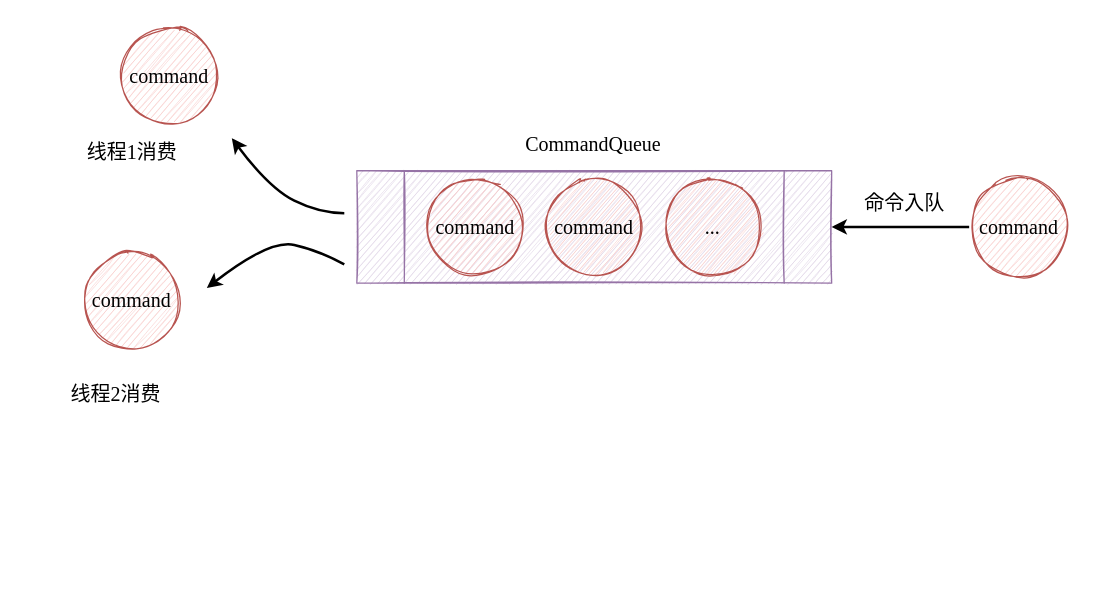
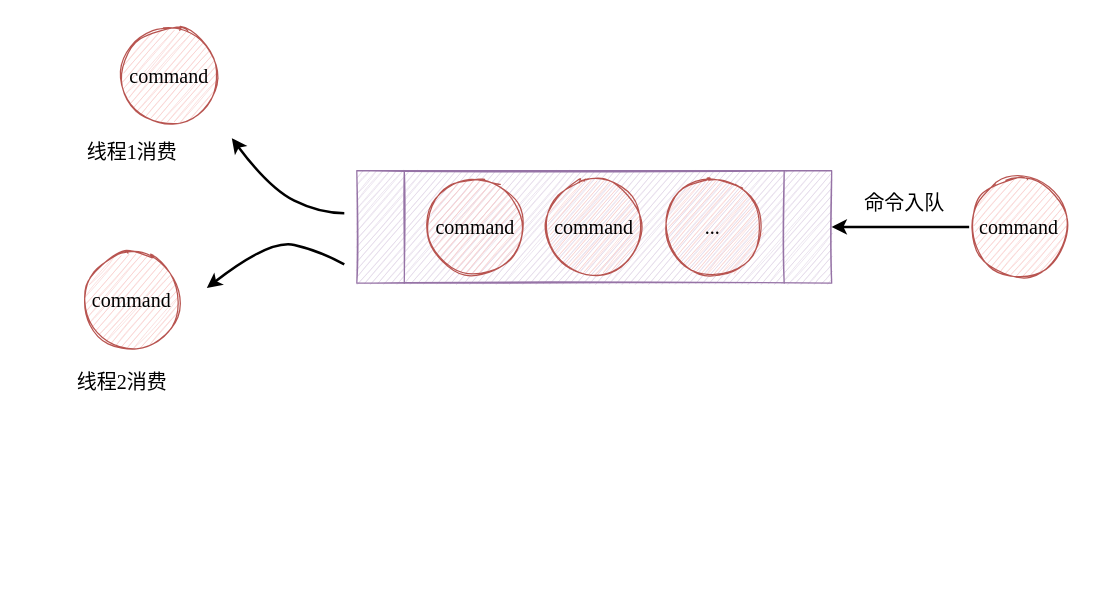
node "CommandQueue": removed
node "线程2消费": moved (116, 394) -> (123, 382)
